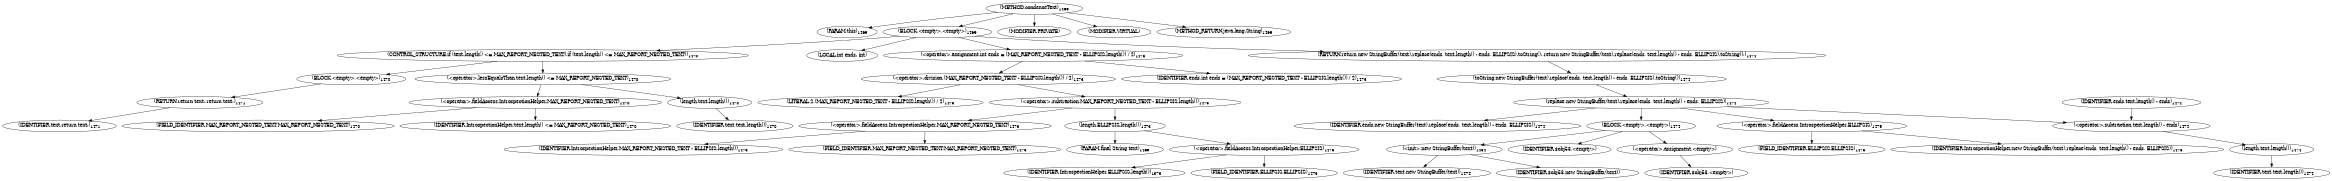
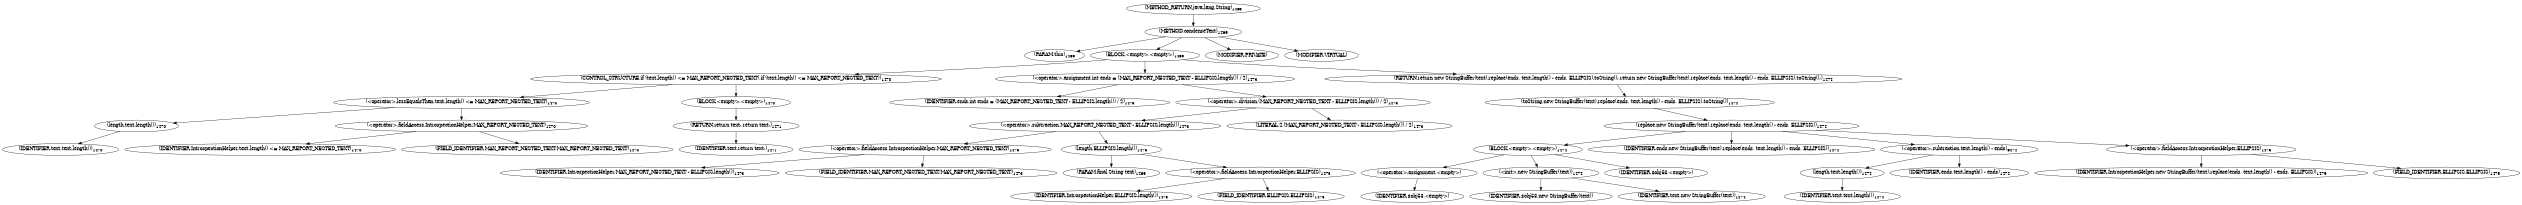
edge "(METHOD,condenseText)" -> "(METHOD_RETURN,java.lang.String)": reversed
node "(LOCAL,int ends: int)": removed
edge "(IDENTIFIER,ends,text.length() - ends)" -> "(<operator>.subtraction,text.length() - ends)": reversed
node "(<operator>.subtraction,text.length() - ends)": text "1474" -> "6474"
node "(<init>,new StringBuffer(text))": text "1434" -> "1474"
node "(IDENTIFIER,IntrospectionHelper,ELLIPSIS.length())": text "1373" -> "1473"
node "(IDENTIFIER,text,new StringBuffer(text))": text "1474" -> "1274"
